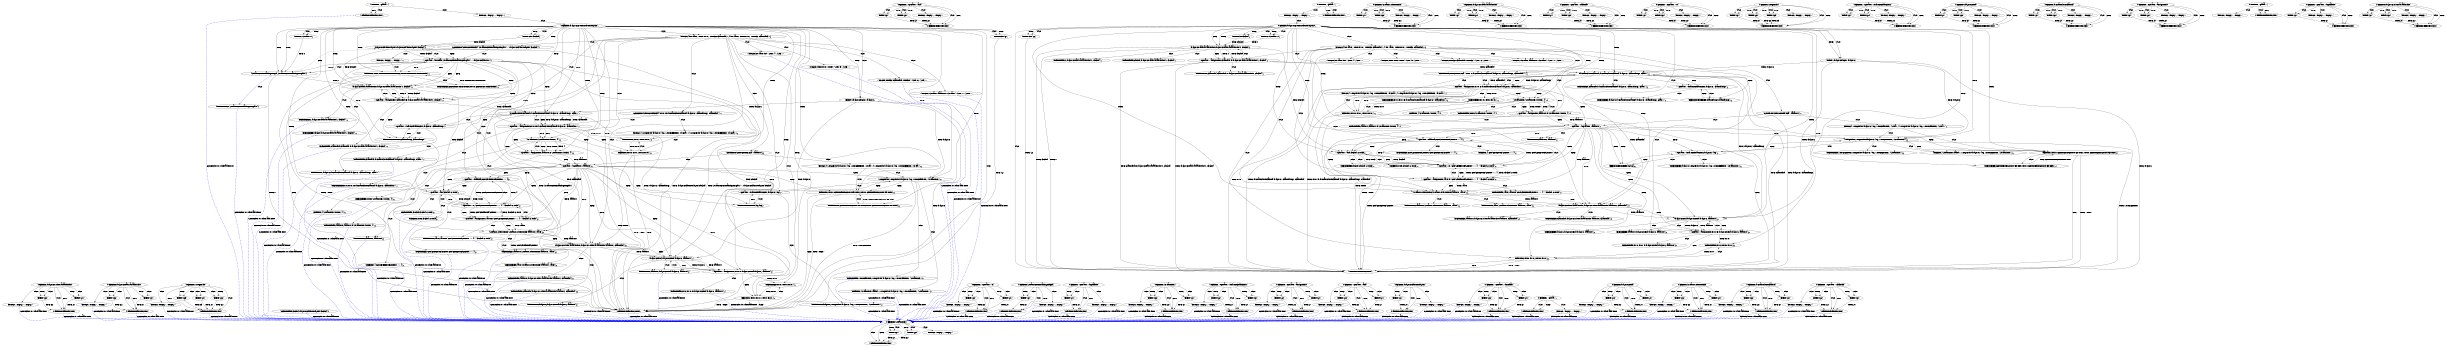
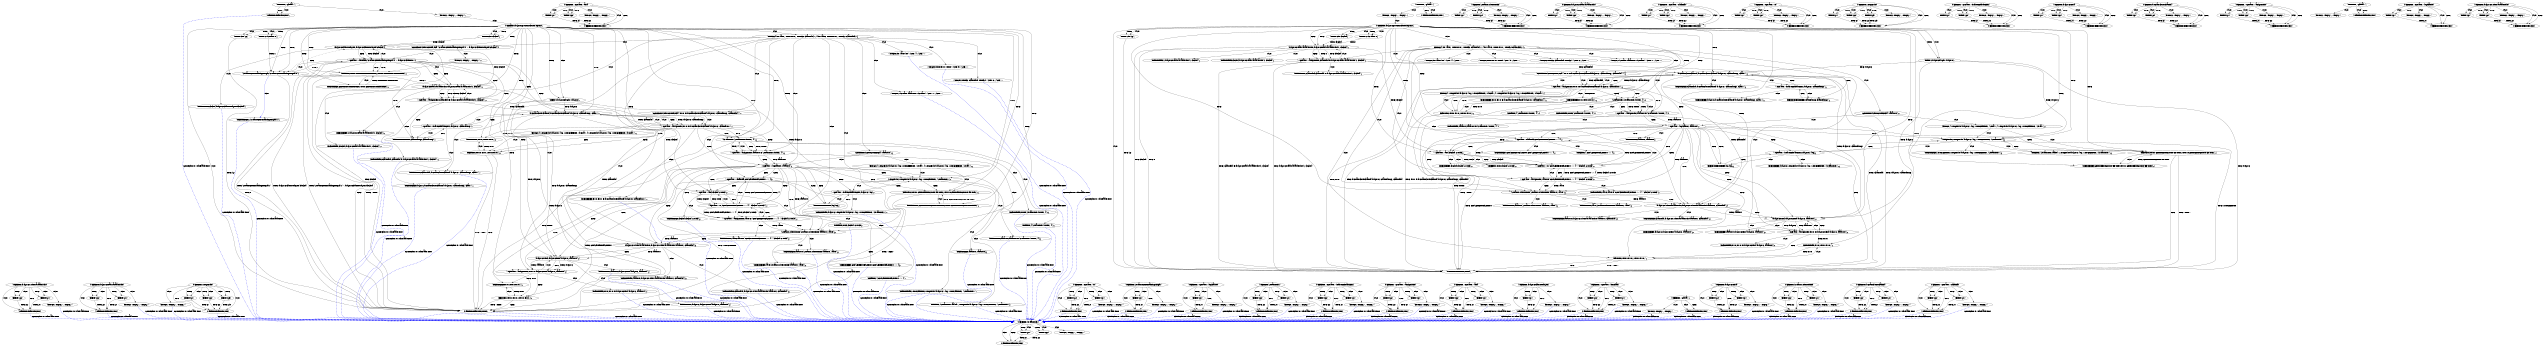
edge "(drdynvc_cblen_to_bytes,drdynvc_cblen_to_bytes(cbChId))" -> "(IDENTIFIER,cbChId,drdynvc_cblen_to_bytes(cbChId))": added, label "AST:"
